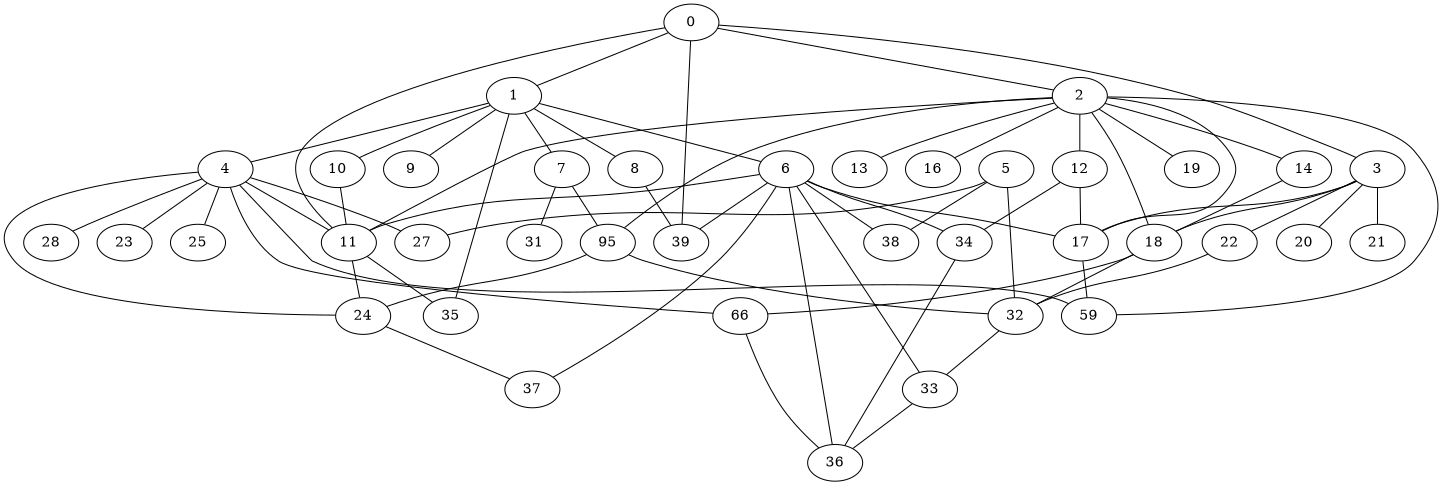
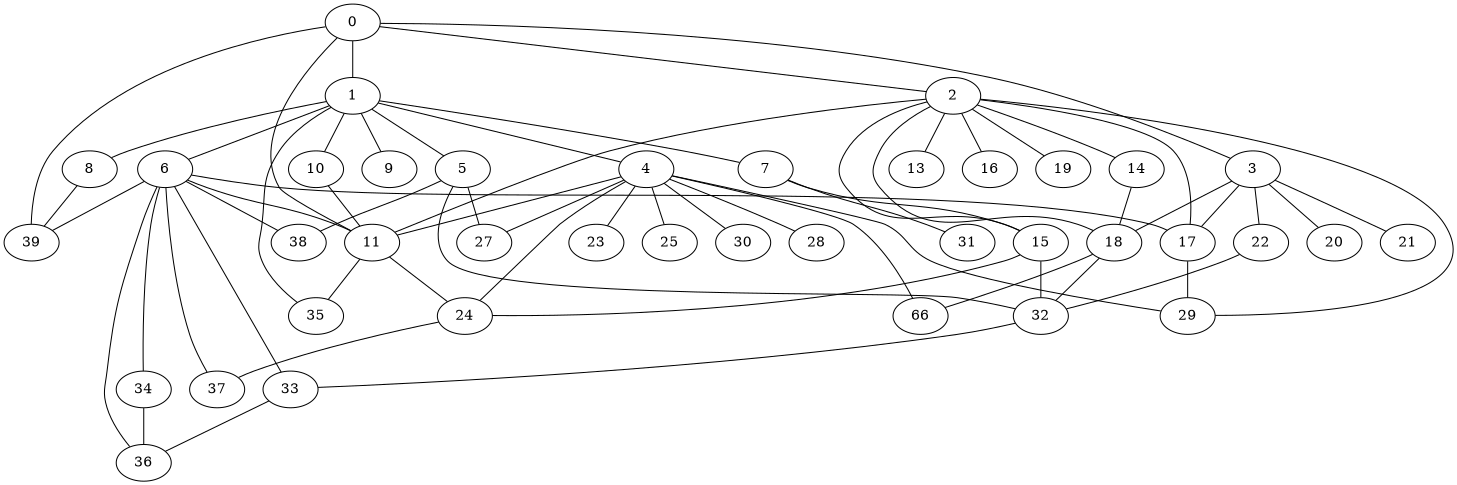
edge "1" -- "5": added
node "12": removed
node "95": label "95" -> "15"
node "30": added
node "59": label "59" -> "29"
edge "66" -- "36": removed
